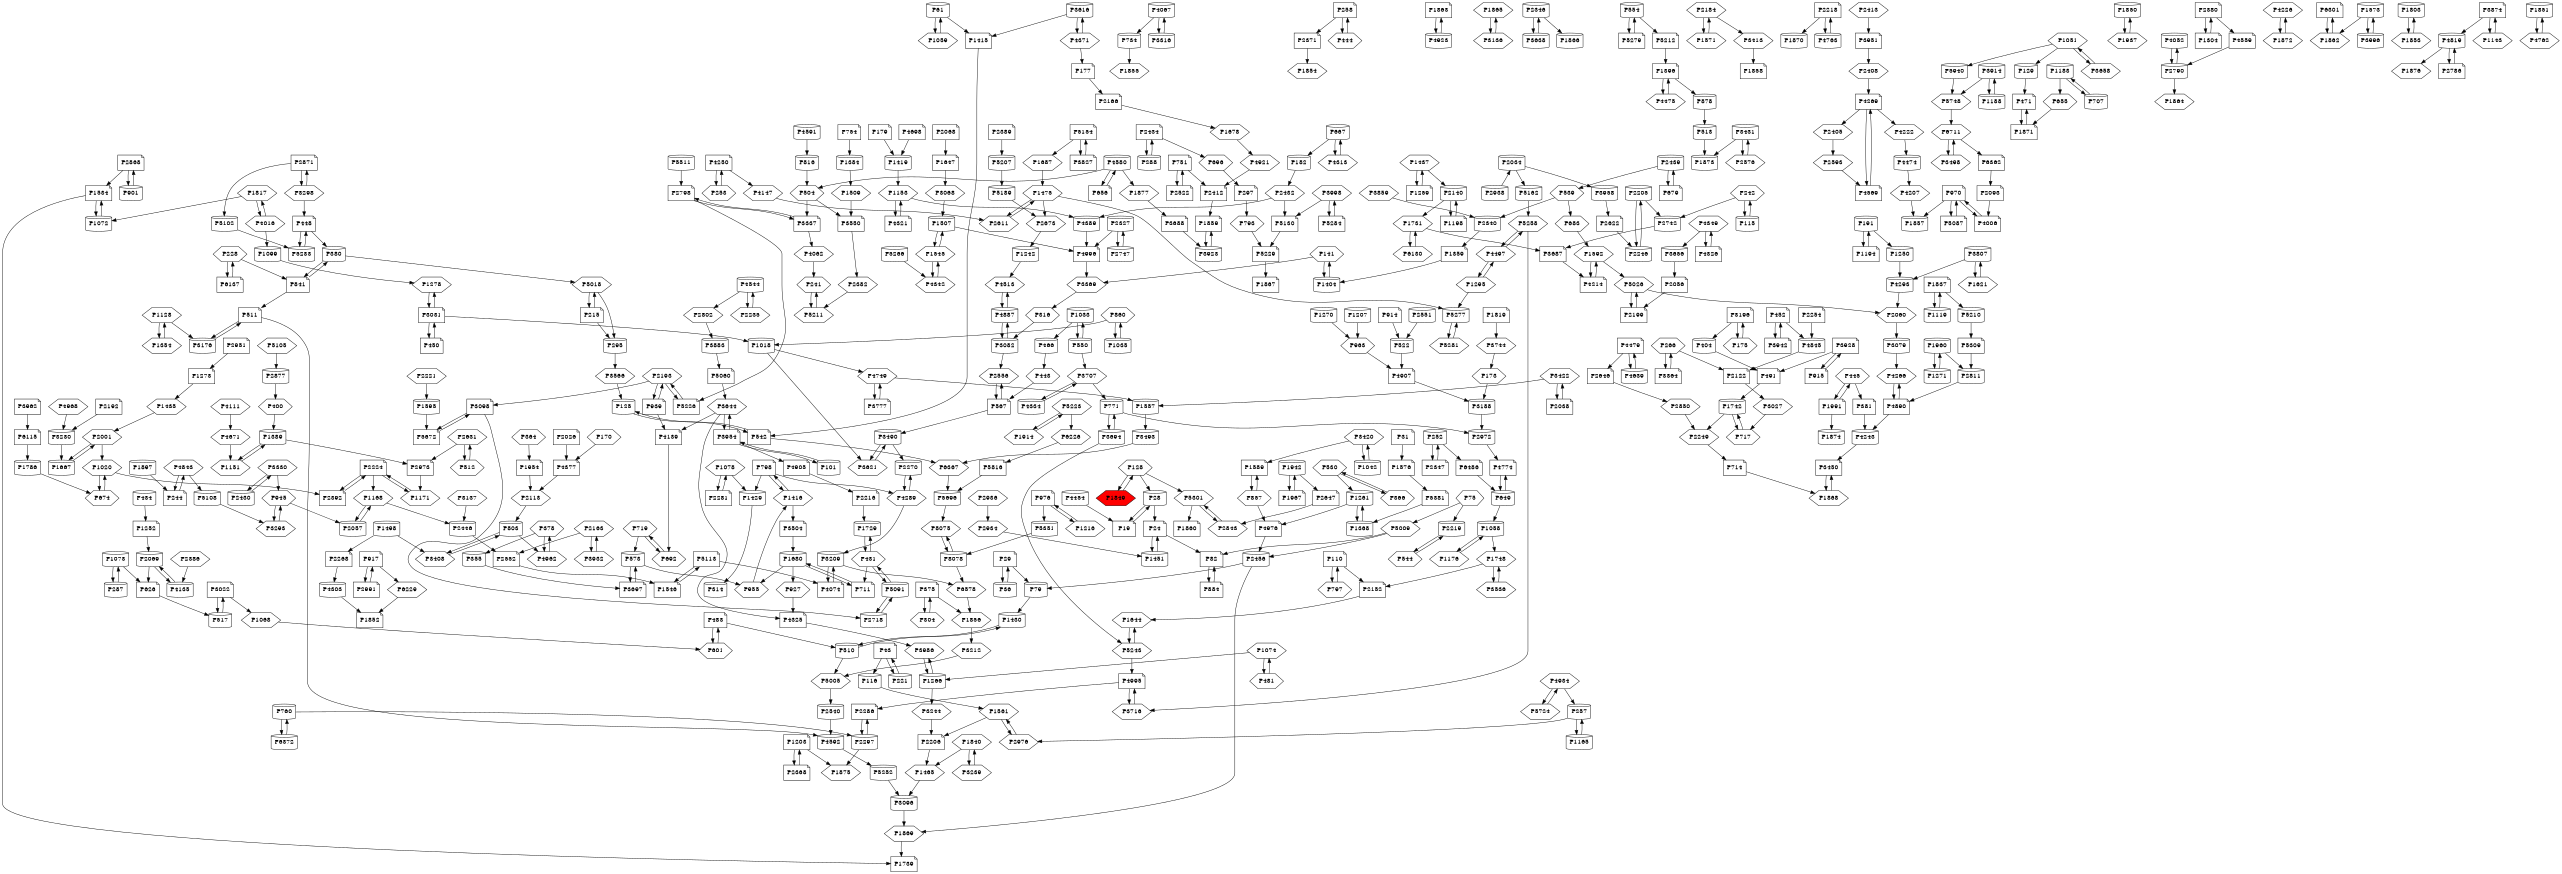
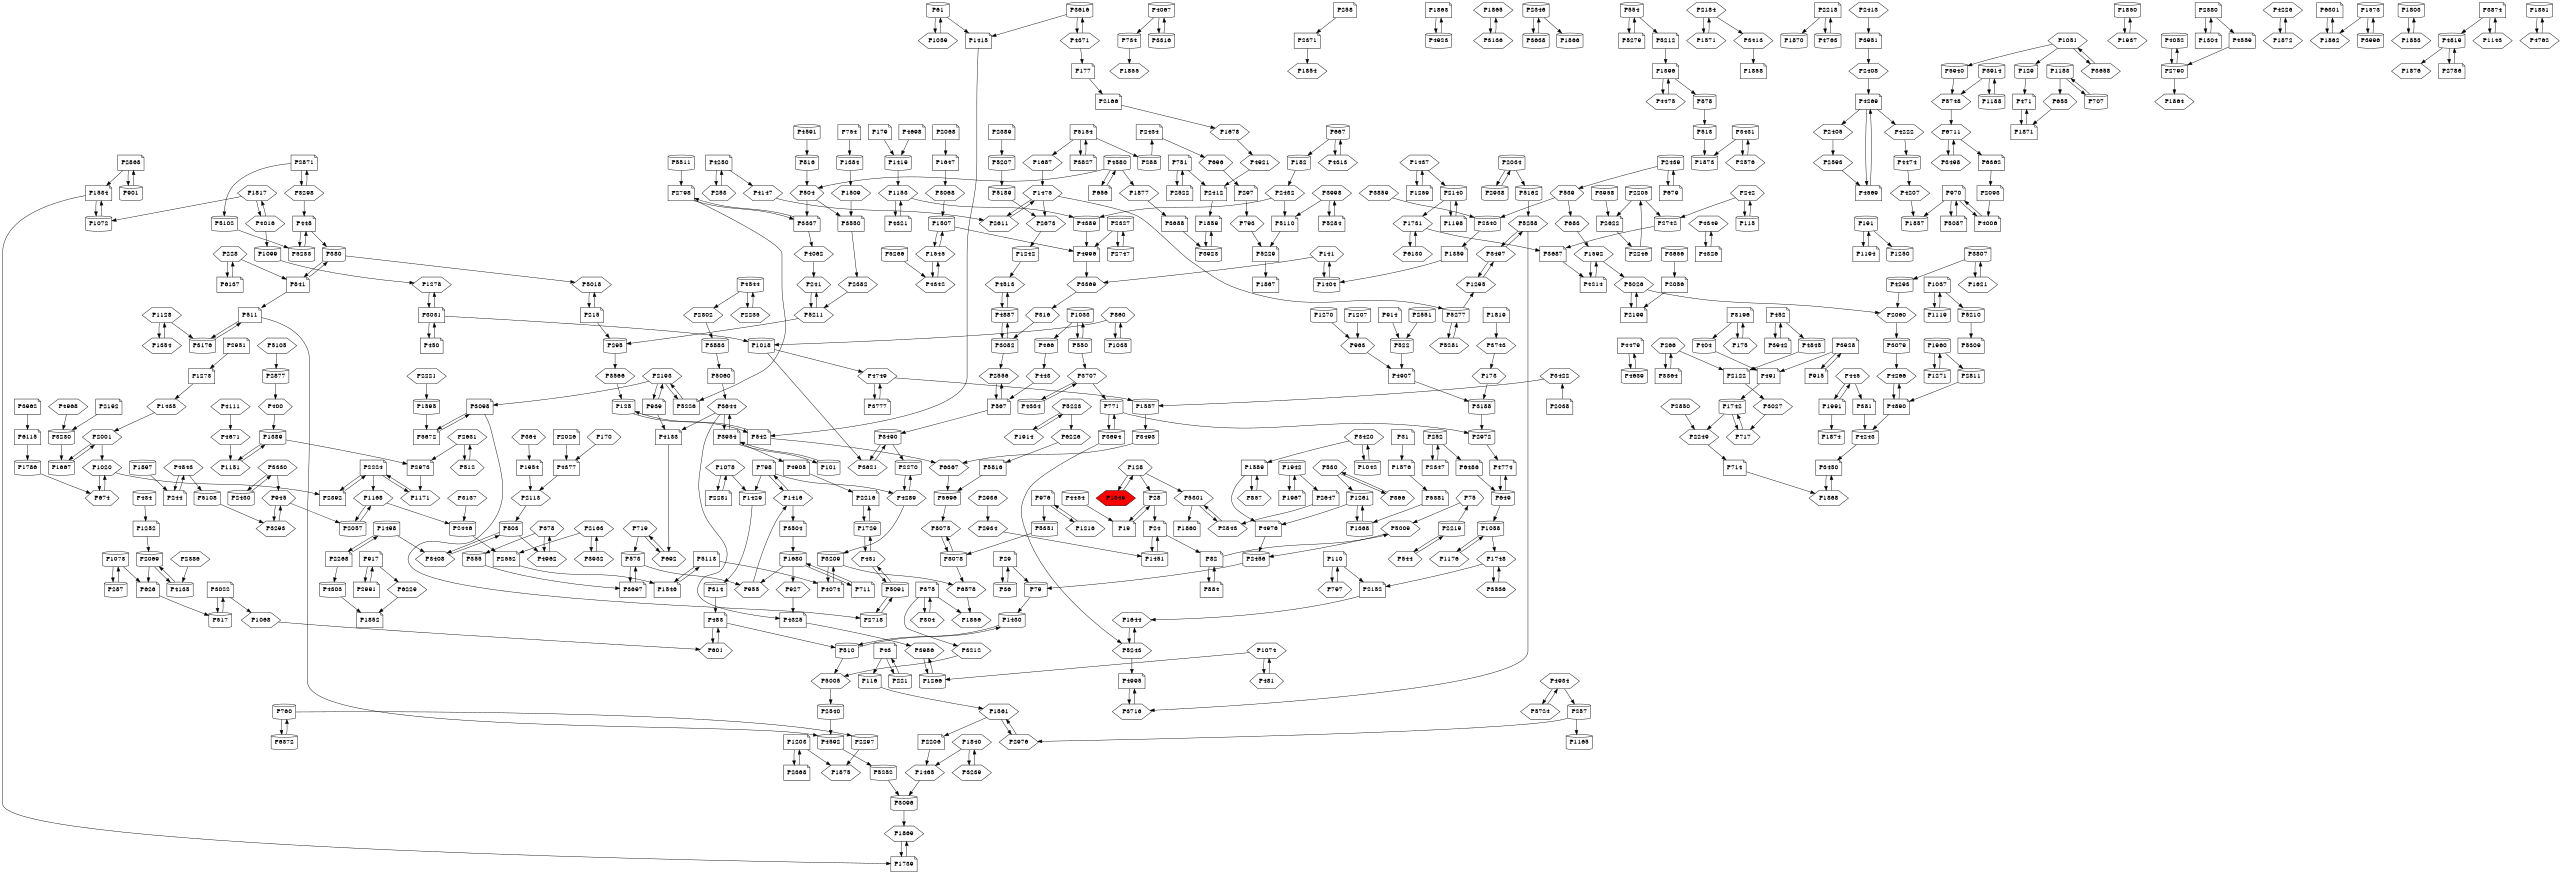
node "P444": removed
edge "P2434" -> "P288": now "P5154" -> "P288"
edge "P2034" -> "P3958": now "P2034" -> "P2938"
edge "P2205" -> "P2246": now "P2205" -> "P2622"
node "P5130": label "P5130" -> "P5110"
edge "P4349" -> "P3656": removed
node "P4497": label "P4497" -> "P3497"
edge "P1250" -> "P4293": removed
node "P1837": label "P1837" -> "P1037"
edge "P1295" -> "P5277": reversed
edge "P5018" -> "P295": now "P5211" -> "P295"
node "P2254": removed
node "P3744": label "P3744" -> "P3743"
edge "P5309" -> "P2811": removed
node "P2646": removed
edge "P3422" -> "P2038": removed
node "P4139": label "P4139" -> "P4133"
edge "P75" -> "P2219": reversed
edge "P857" -> "P4976": now "P1589" -> "P4976"
edge "P1729" -> "P2216": added
edge "P5009" -> "P82": reversed
edge "P2268" -> "P1498": added
edge "P431" -> "P711": removed
edge "P314" -> "P483": added
edge "P1856" -> "P3212": now "P375" -> "P3212"
node "P2286": removed
node "P3244": removed
edge "P1165" -> "P257": removed
edge "P2456" -> "P1869": now "P1739" -> "P1869"
